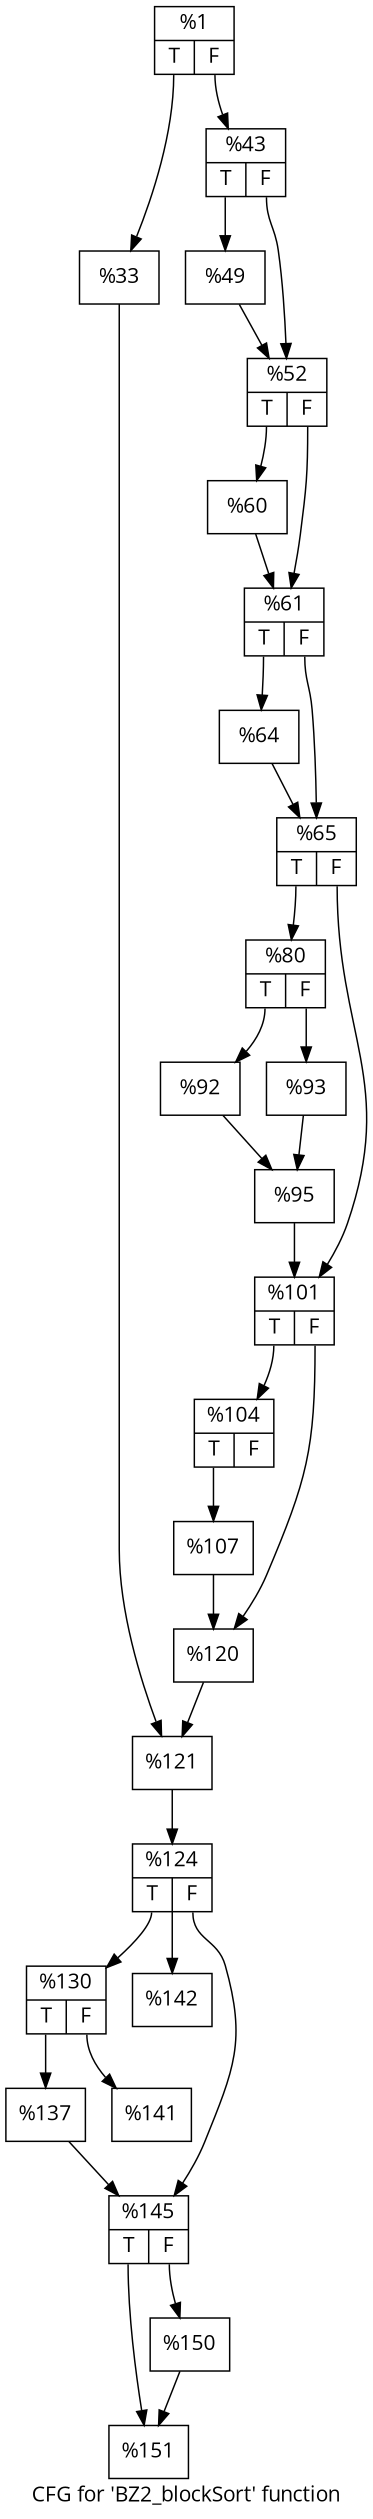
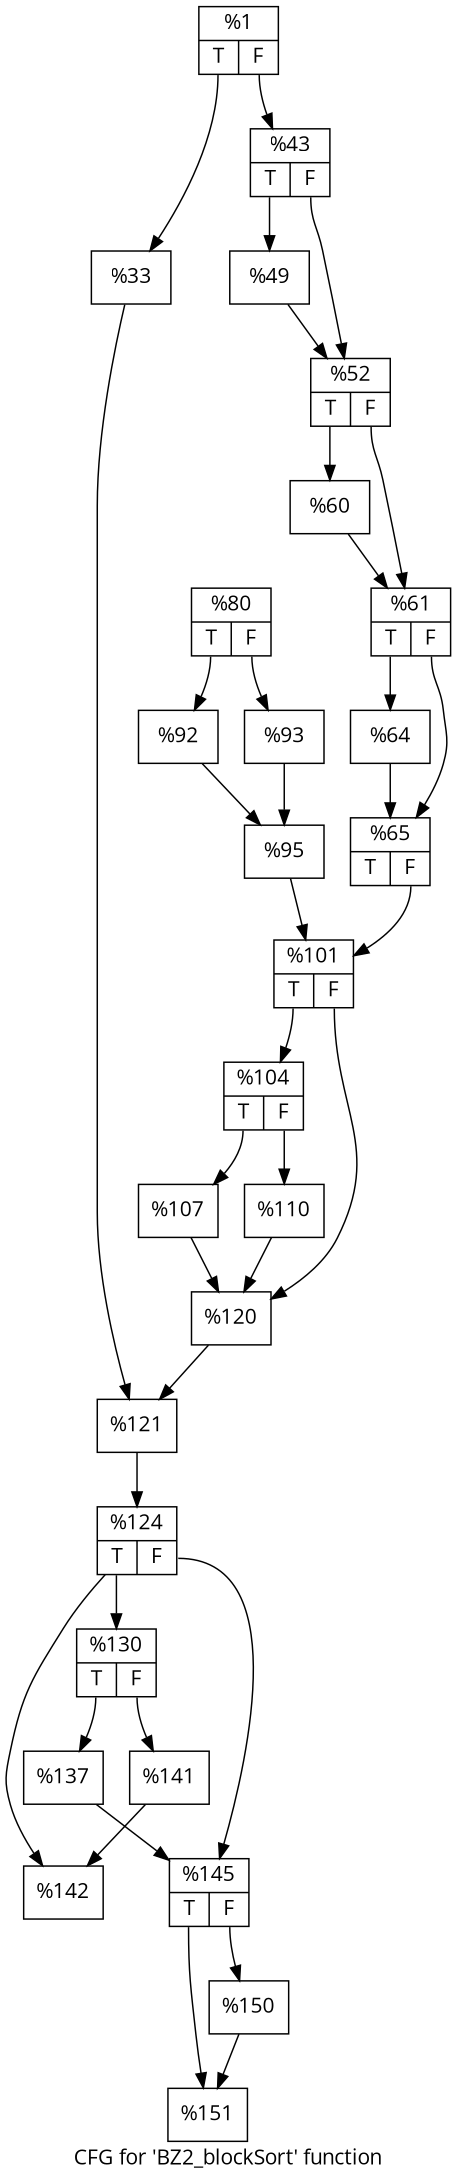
edge "%65" -> "%80": removed
node "%110": added
edge "%141" -> "%142": added
